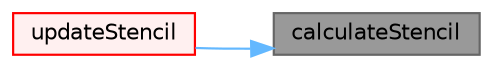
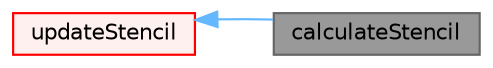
edge "updateStencil" -> "calculateStencil": reversed
